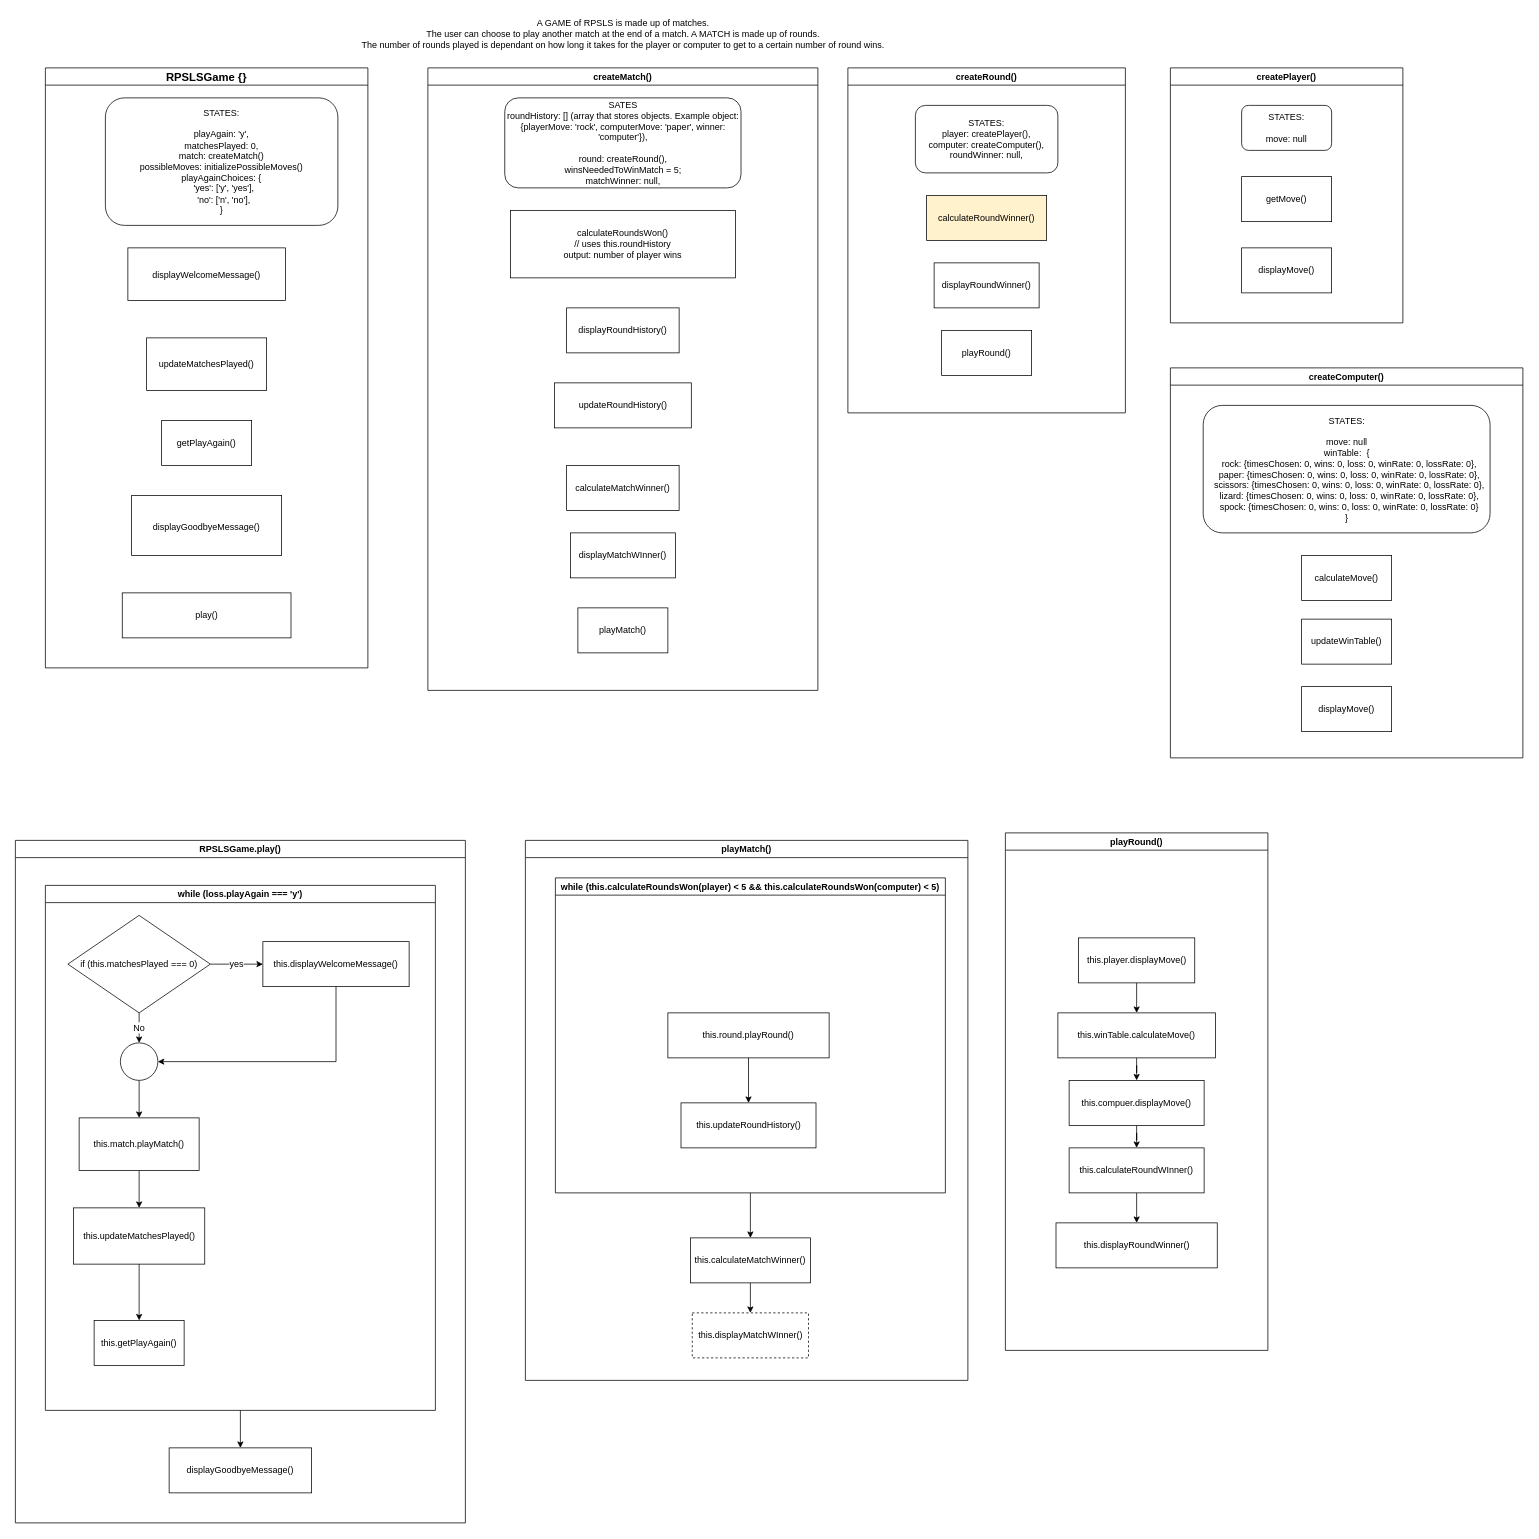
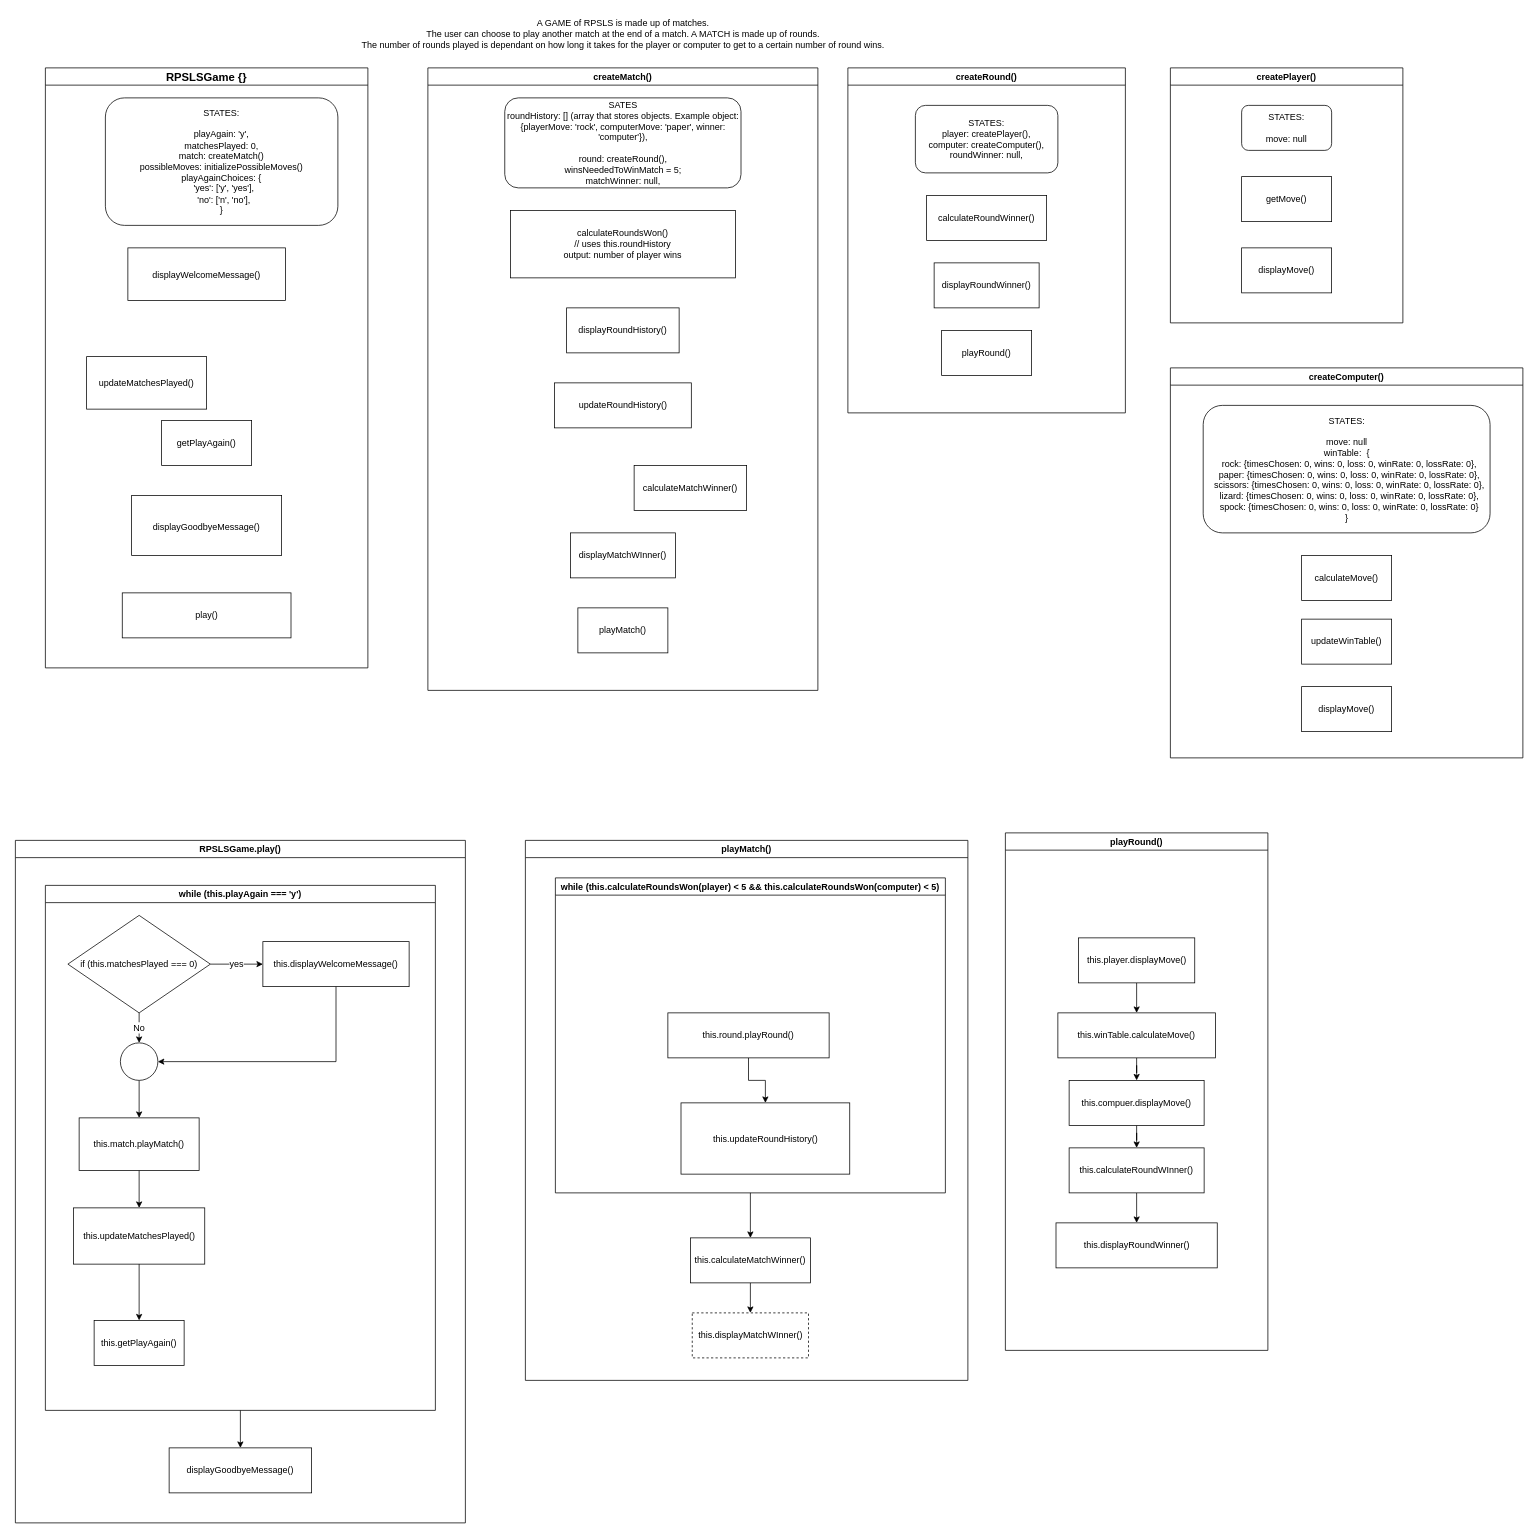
node "calculateRoundWinner()": fillcolor #fff2cc -> #ffffff
node "updateMatchesPlayed()": moved (207, 364) -> (147, 383)
node "calculateMatchWinner()": moved (623, 488) -> (690, 488)
node "while (loss.playAgain === 'y')": label "while (loss.playAgain === 'y')" -> "while (this.playAgain === 'y')"
node "this.updateRoundHistory()": size 135x45 -> 169x71
